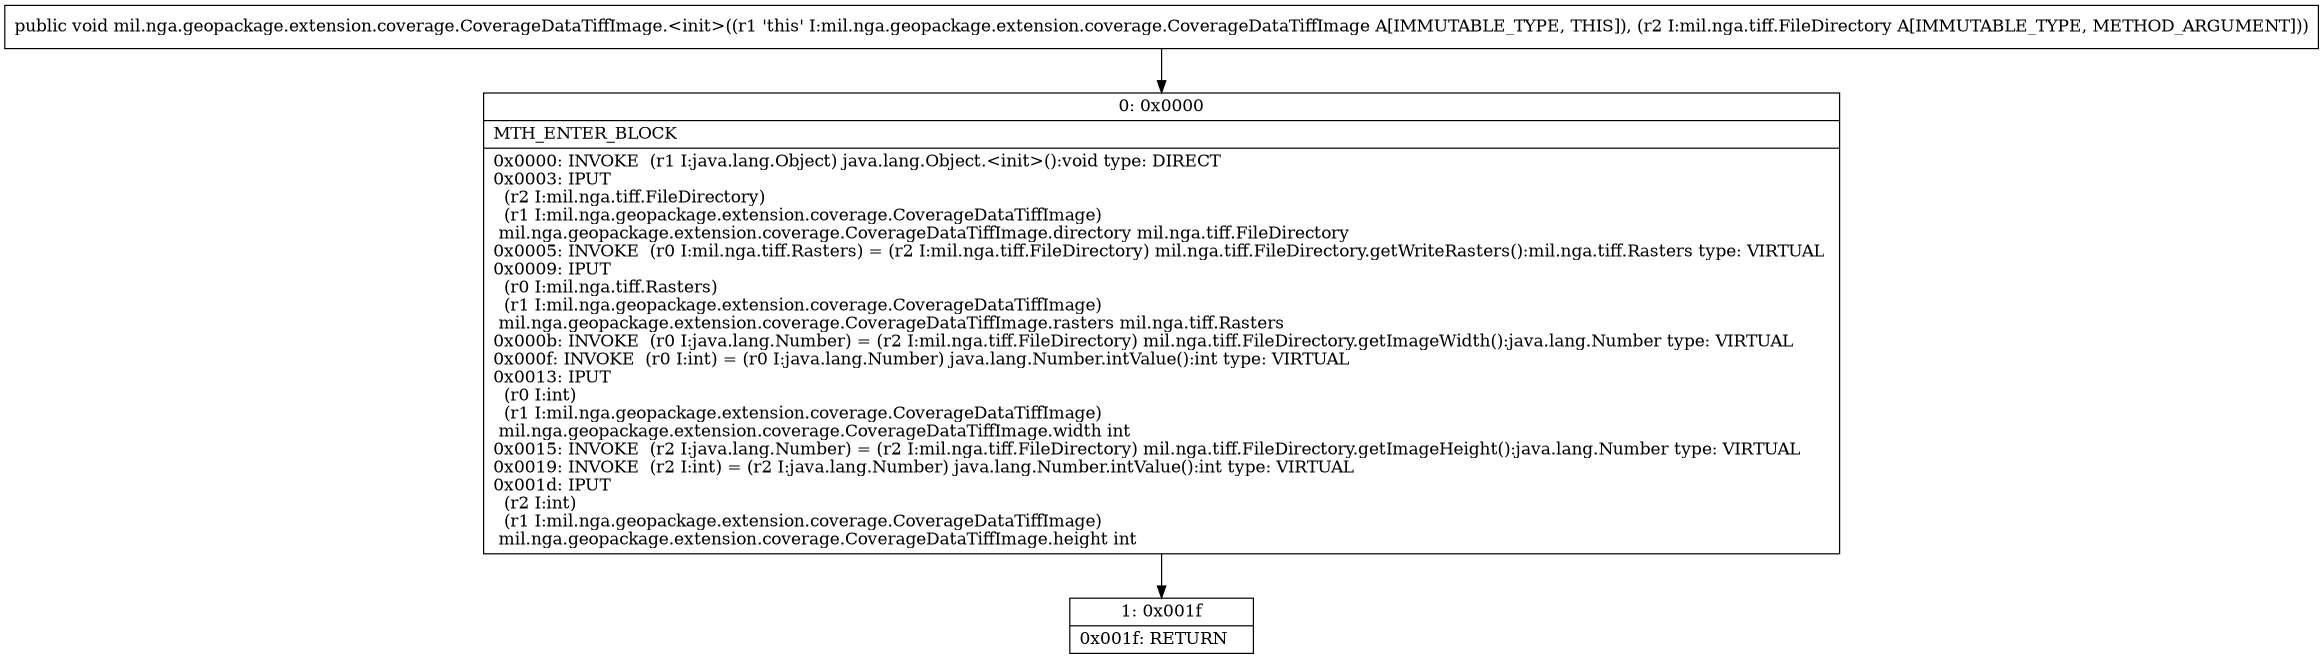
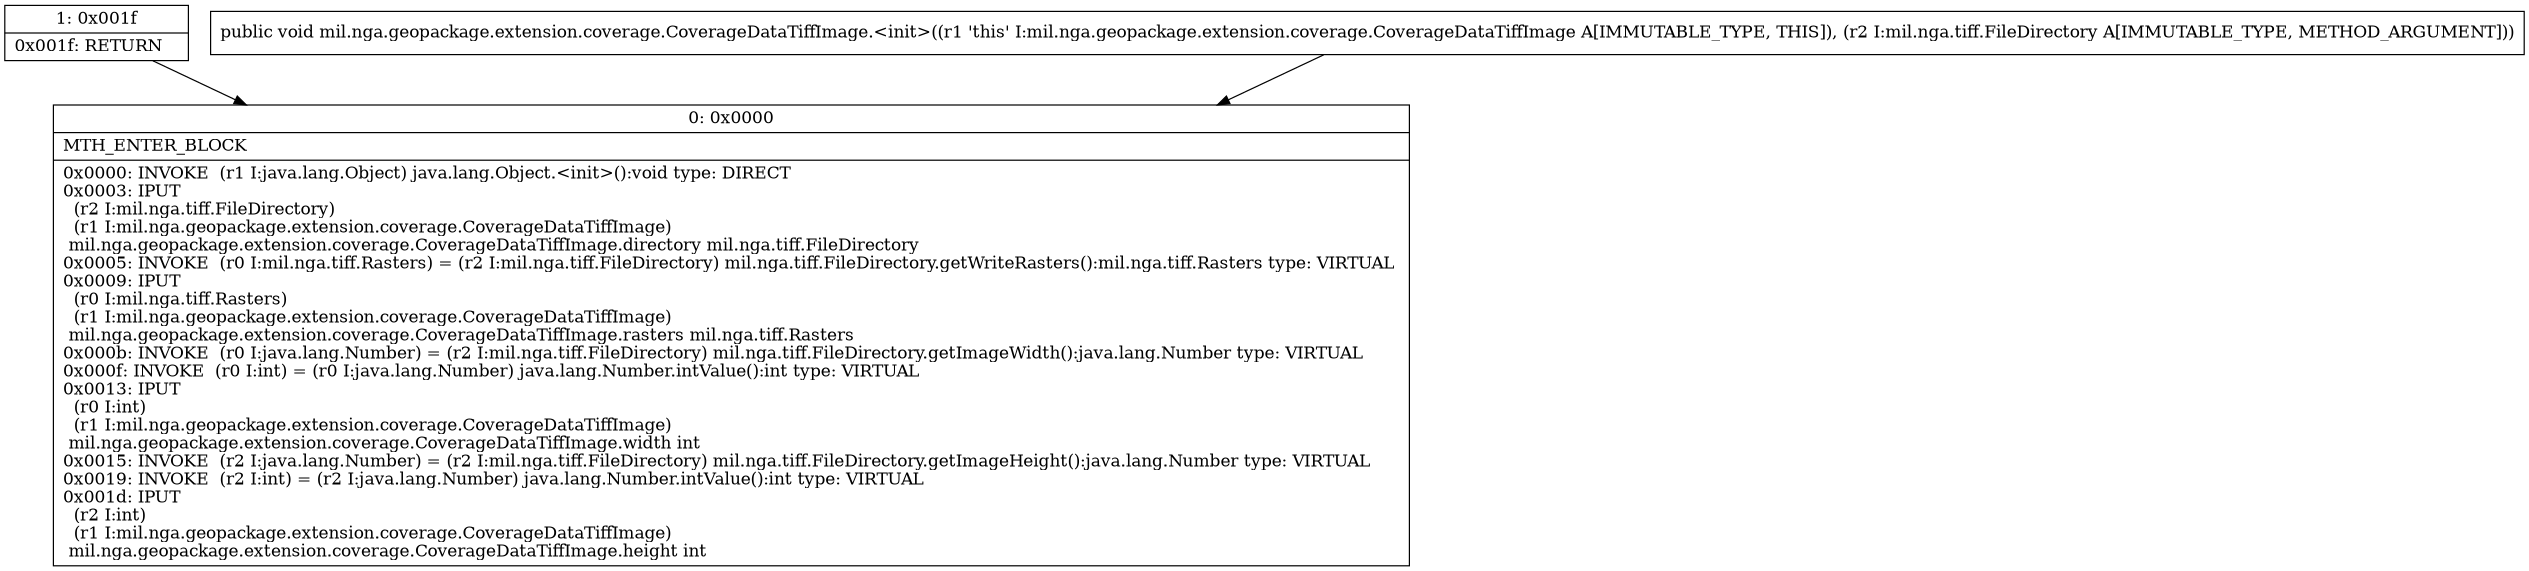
edge "0: 0x0000" -> "1: 0x001f": reversed
